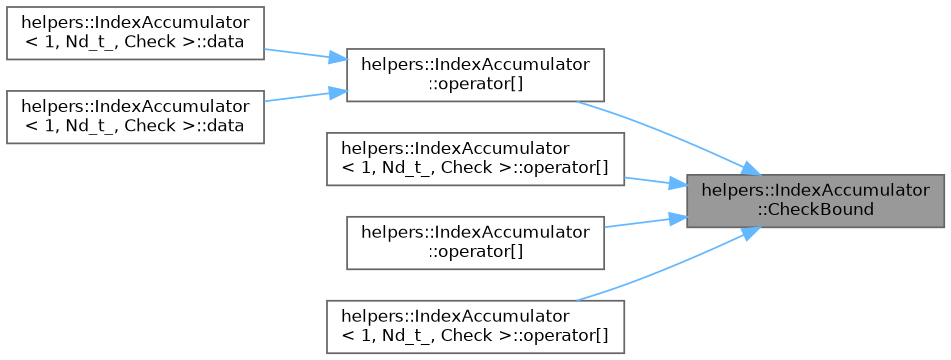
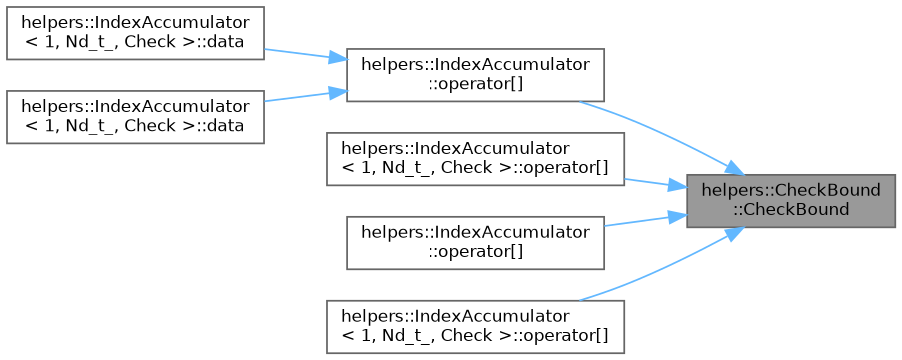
node "helpers::IndexAccumulator ::CheckBound": label "helpers::IndexAccumulator ::CheckBound" -> "helpers::CheckBound ::CheckBound"
